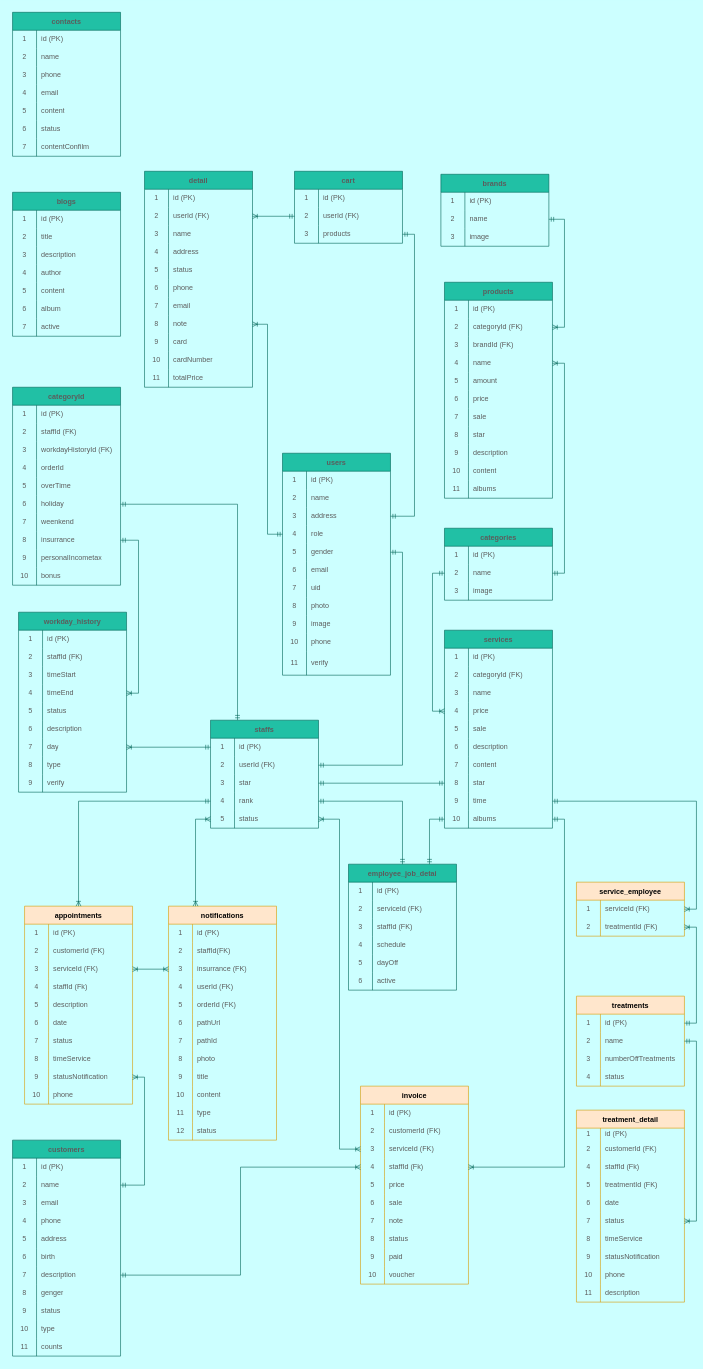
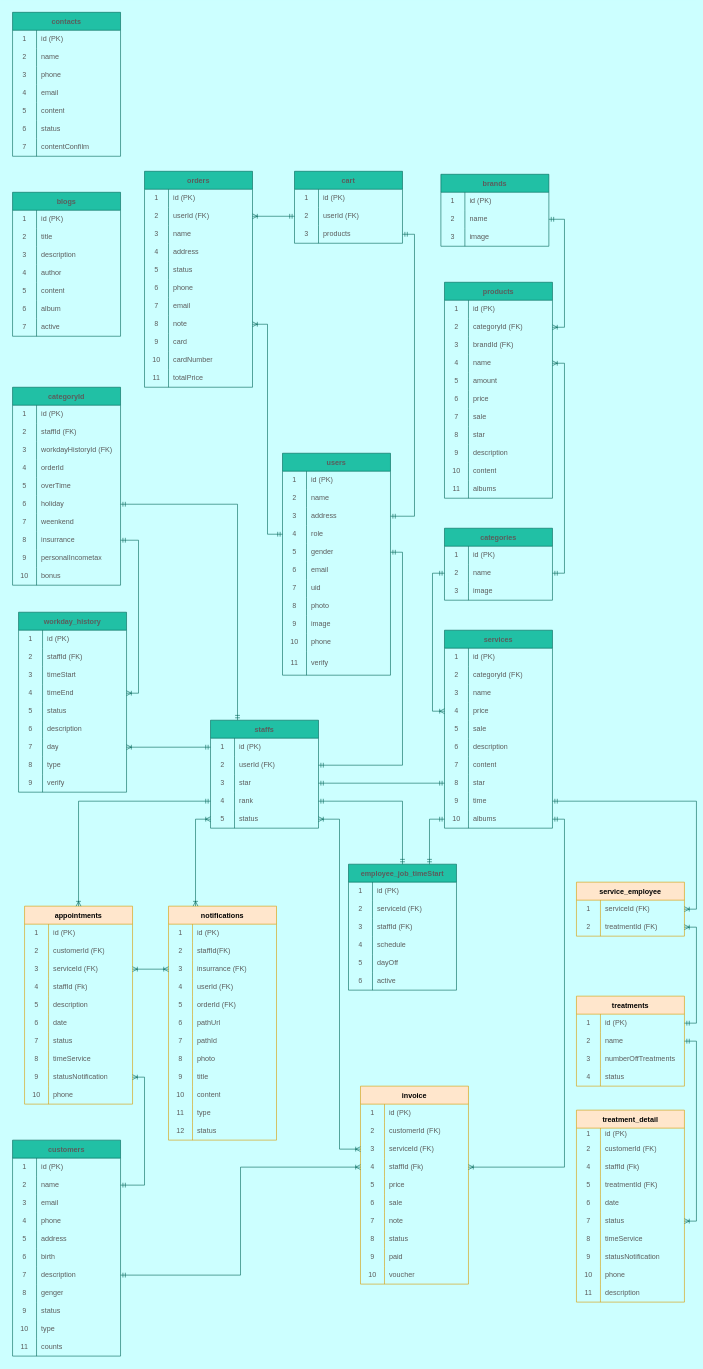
node "detail": label "detail" -> "orders"
node "employee_job_detai": label "employee_job_detai" -> "employee_job_timeStart"
